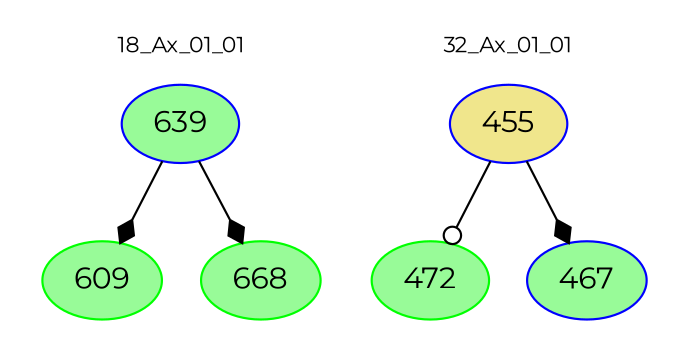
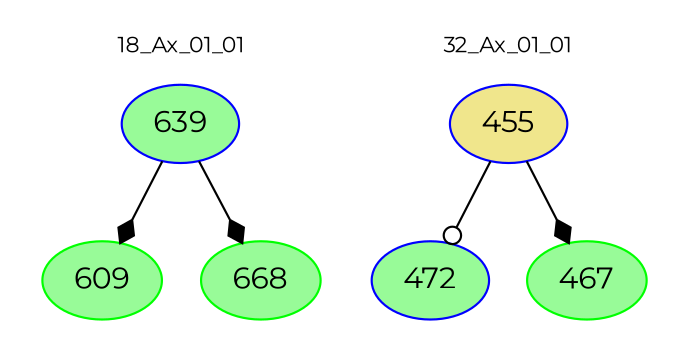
node "472": color green -> blue
node "467": color blue -> green
